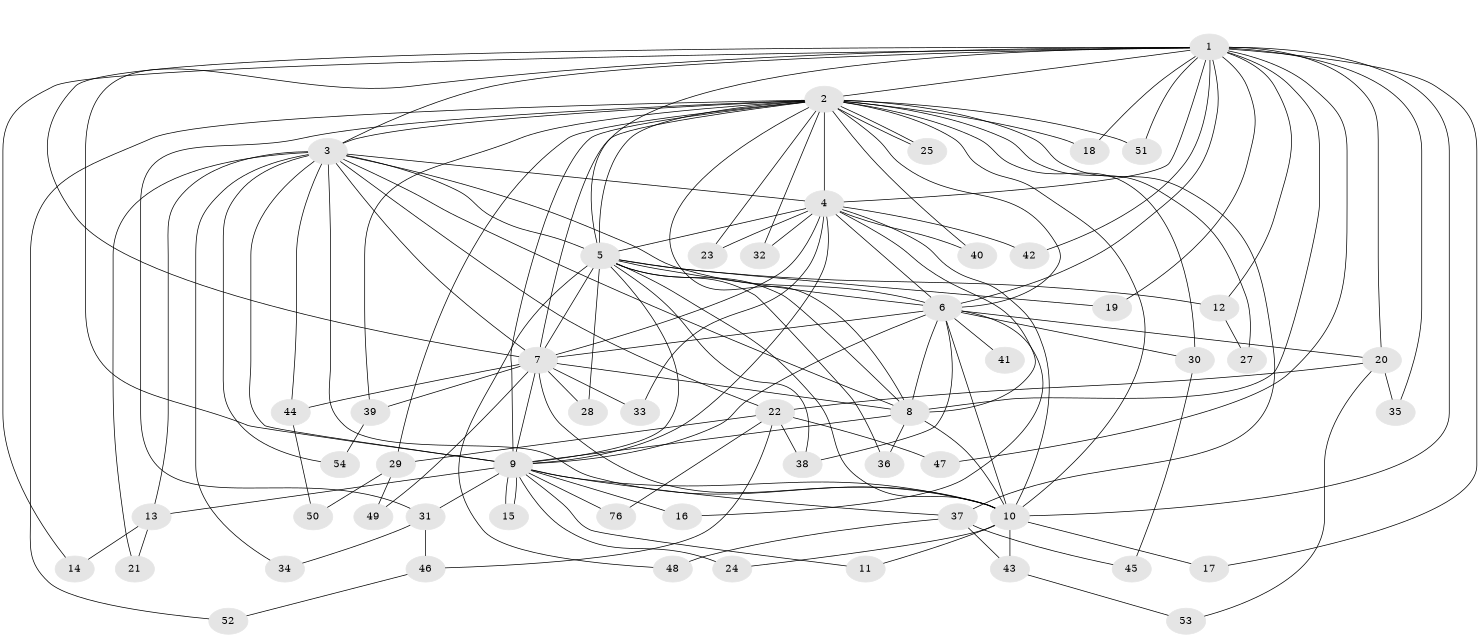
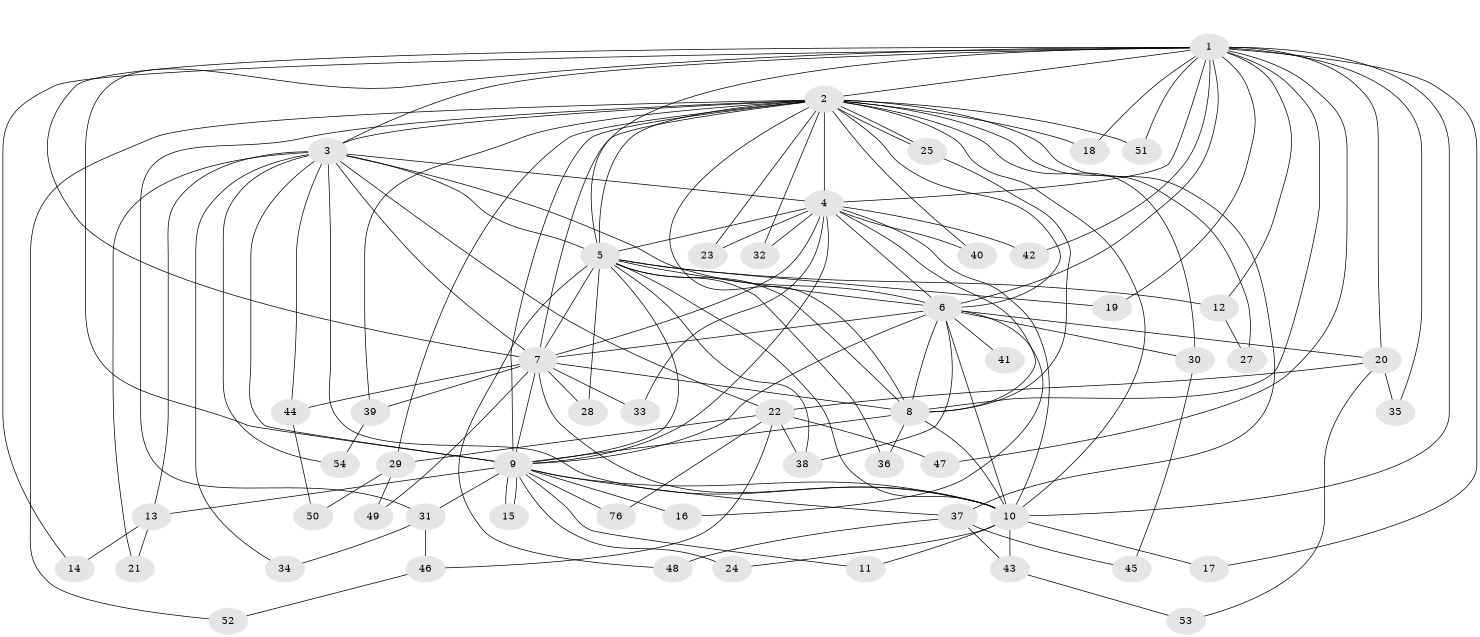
edge "3" -- "8": now "25" -- "8"
